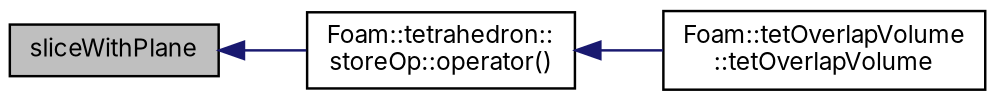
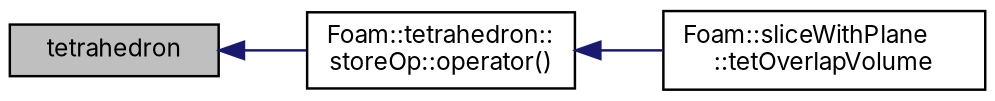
node "sliceWithPlane": label "sliceWithPlane" -> "tetrahedron"
node "Foam::tetOverlapVolume ::tetOverlapVolume": label "Foam::tetOverlapVolume ::tetOverlapVolume" -> "Foam::sliceWithPlane ::tetOverlapVolume"
